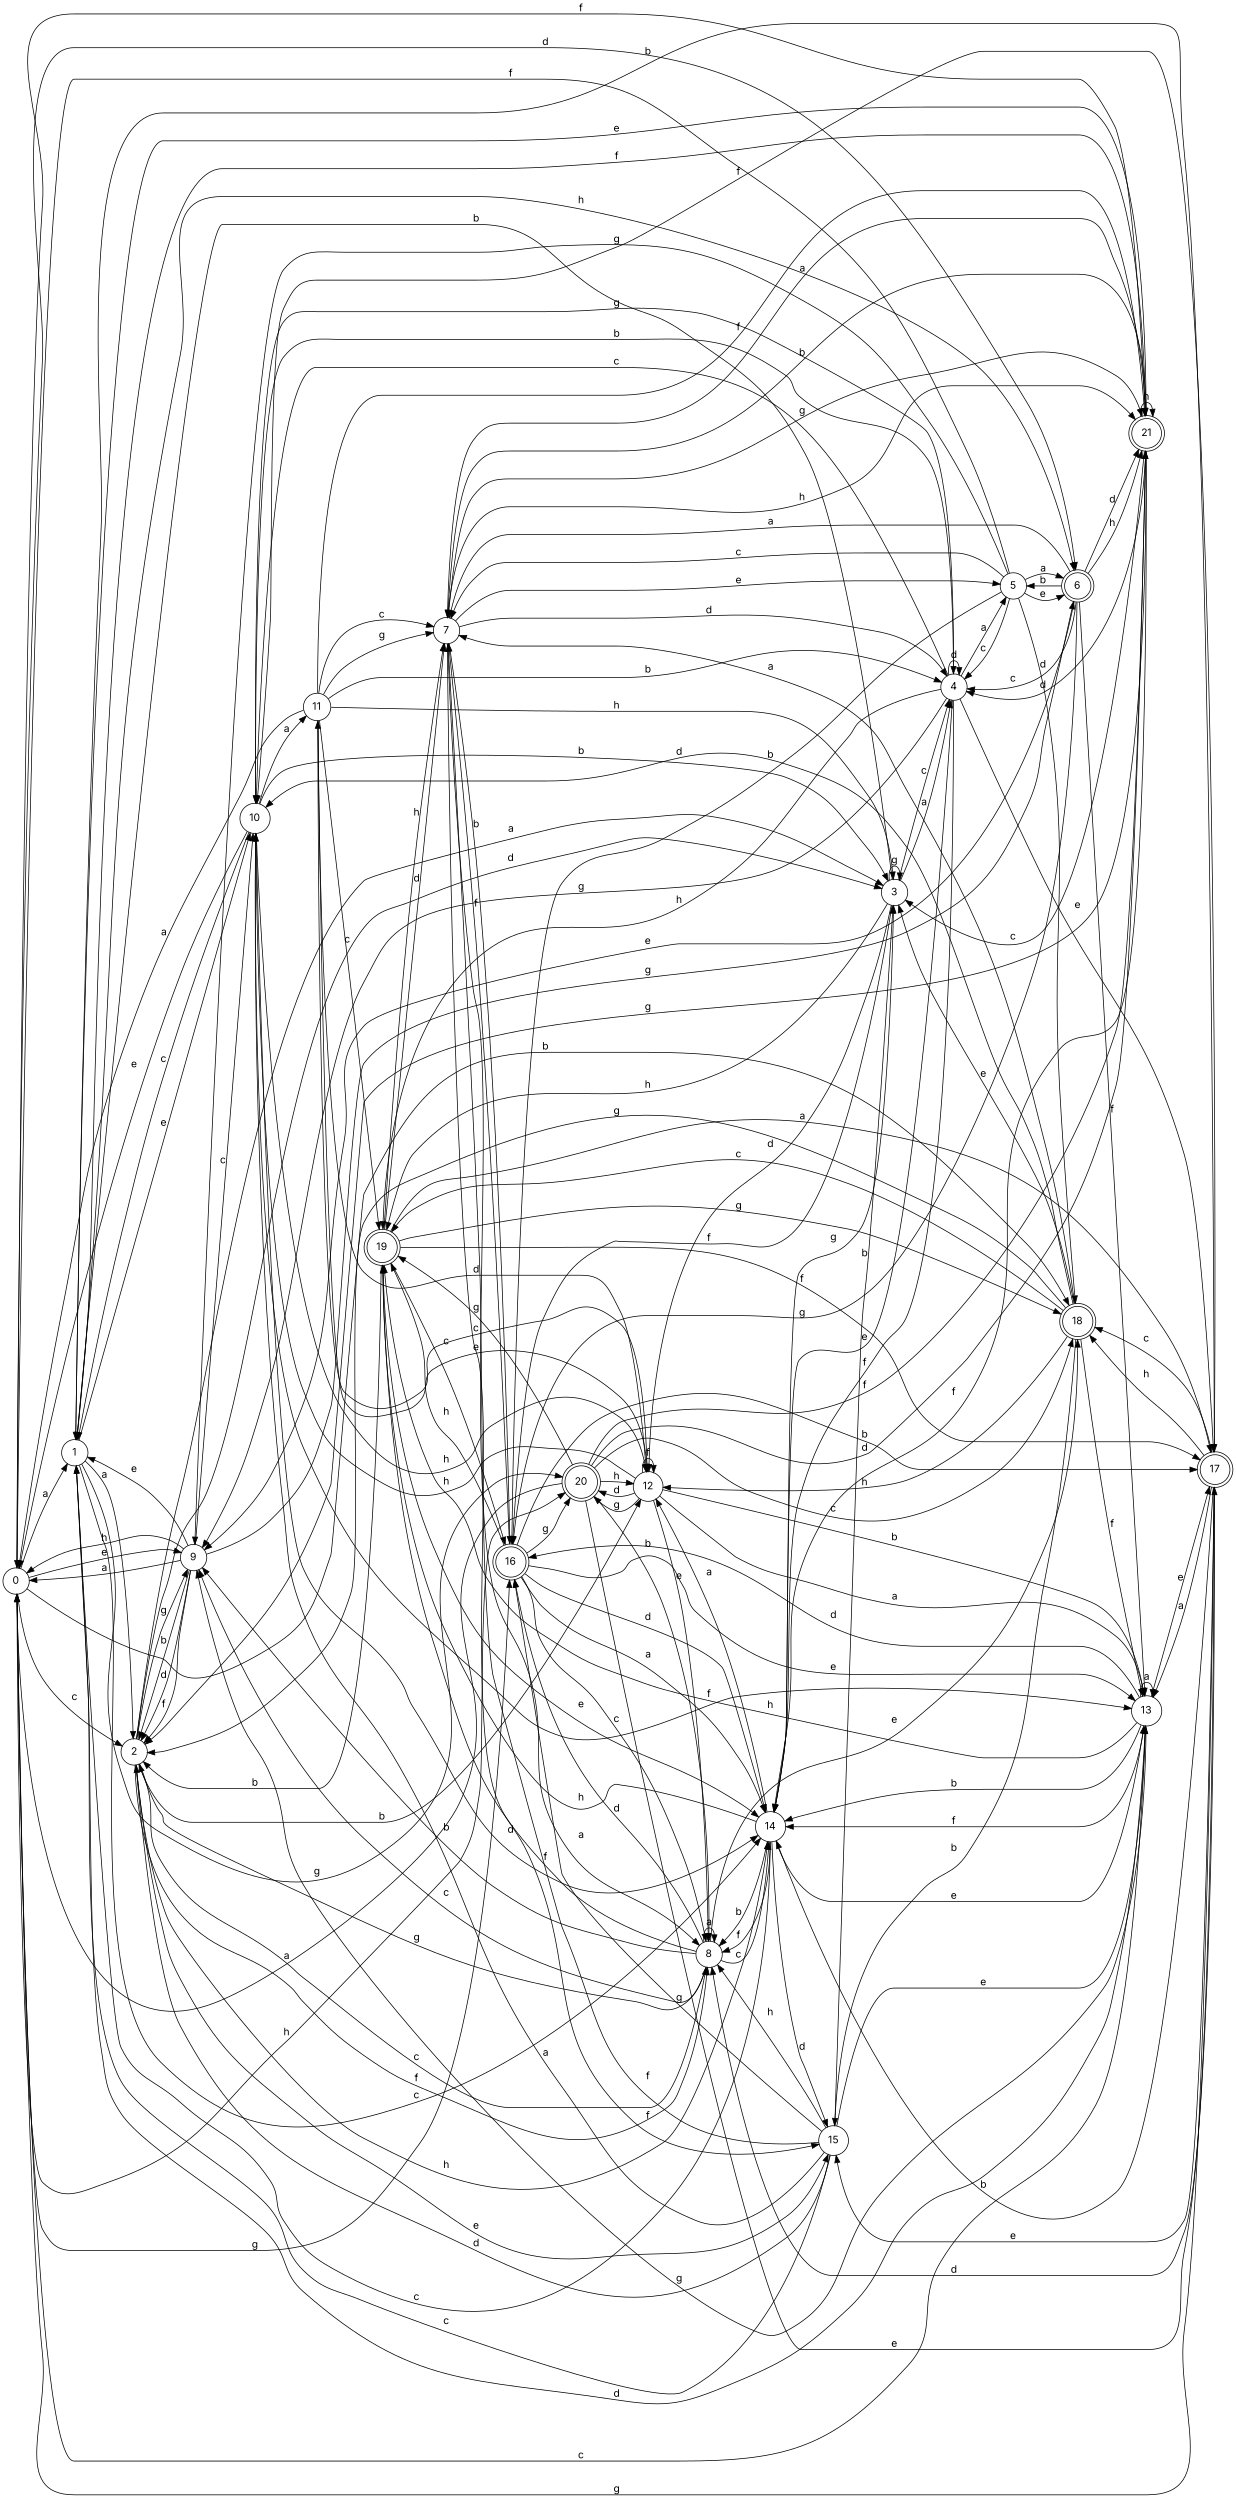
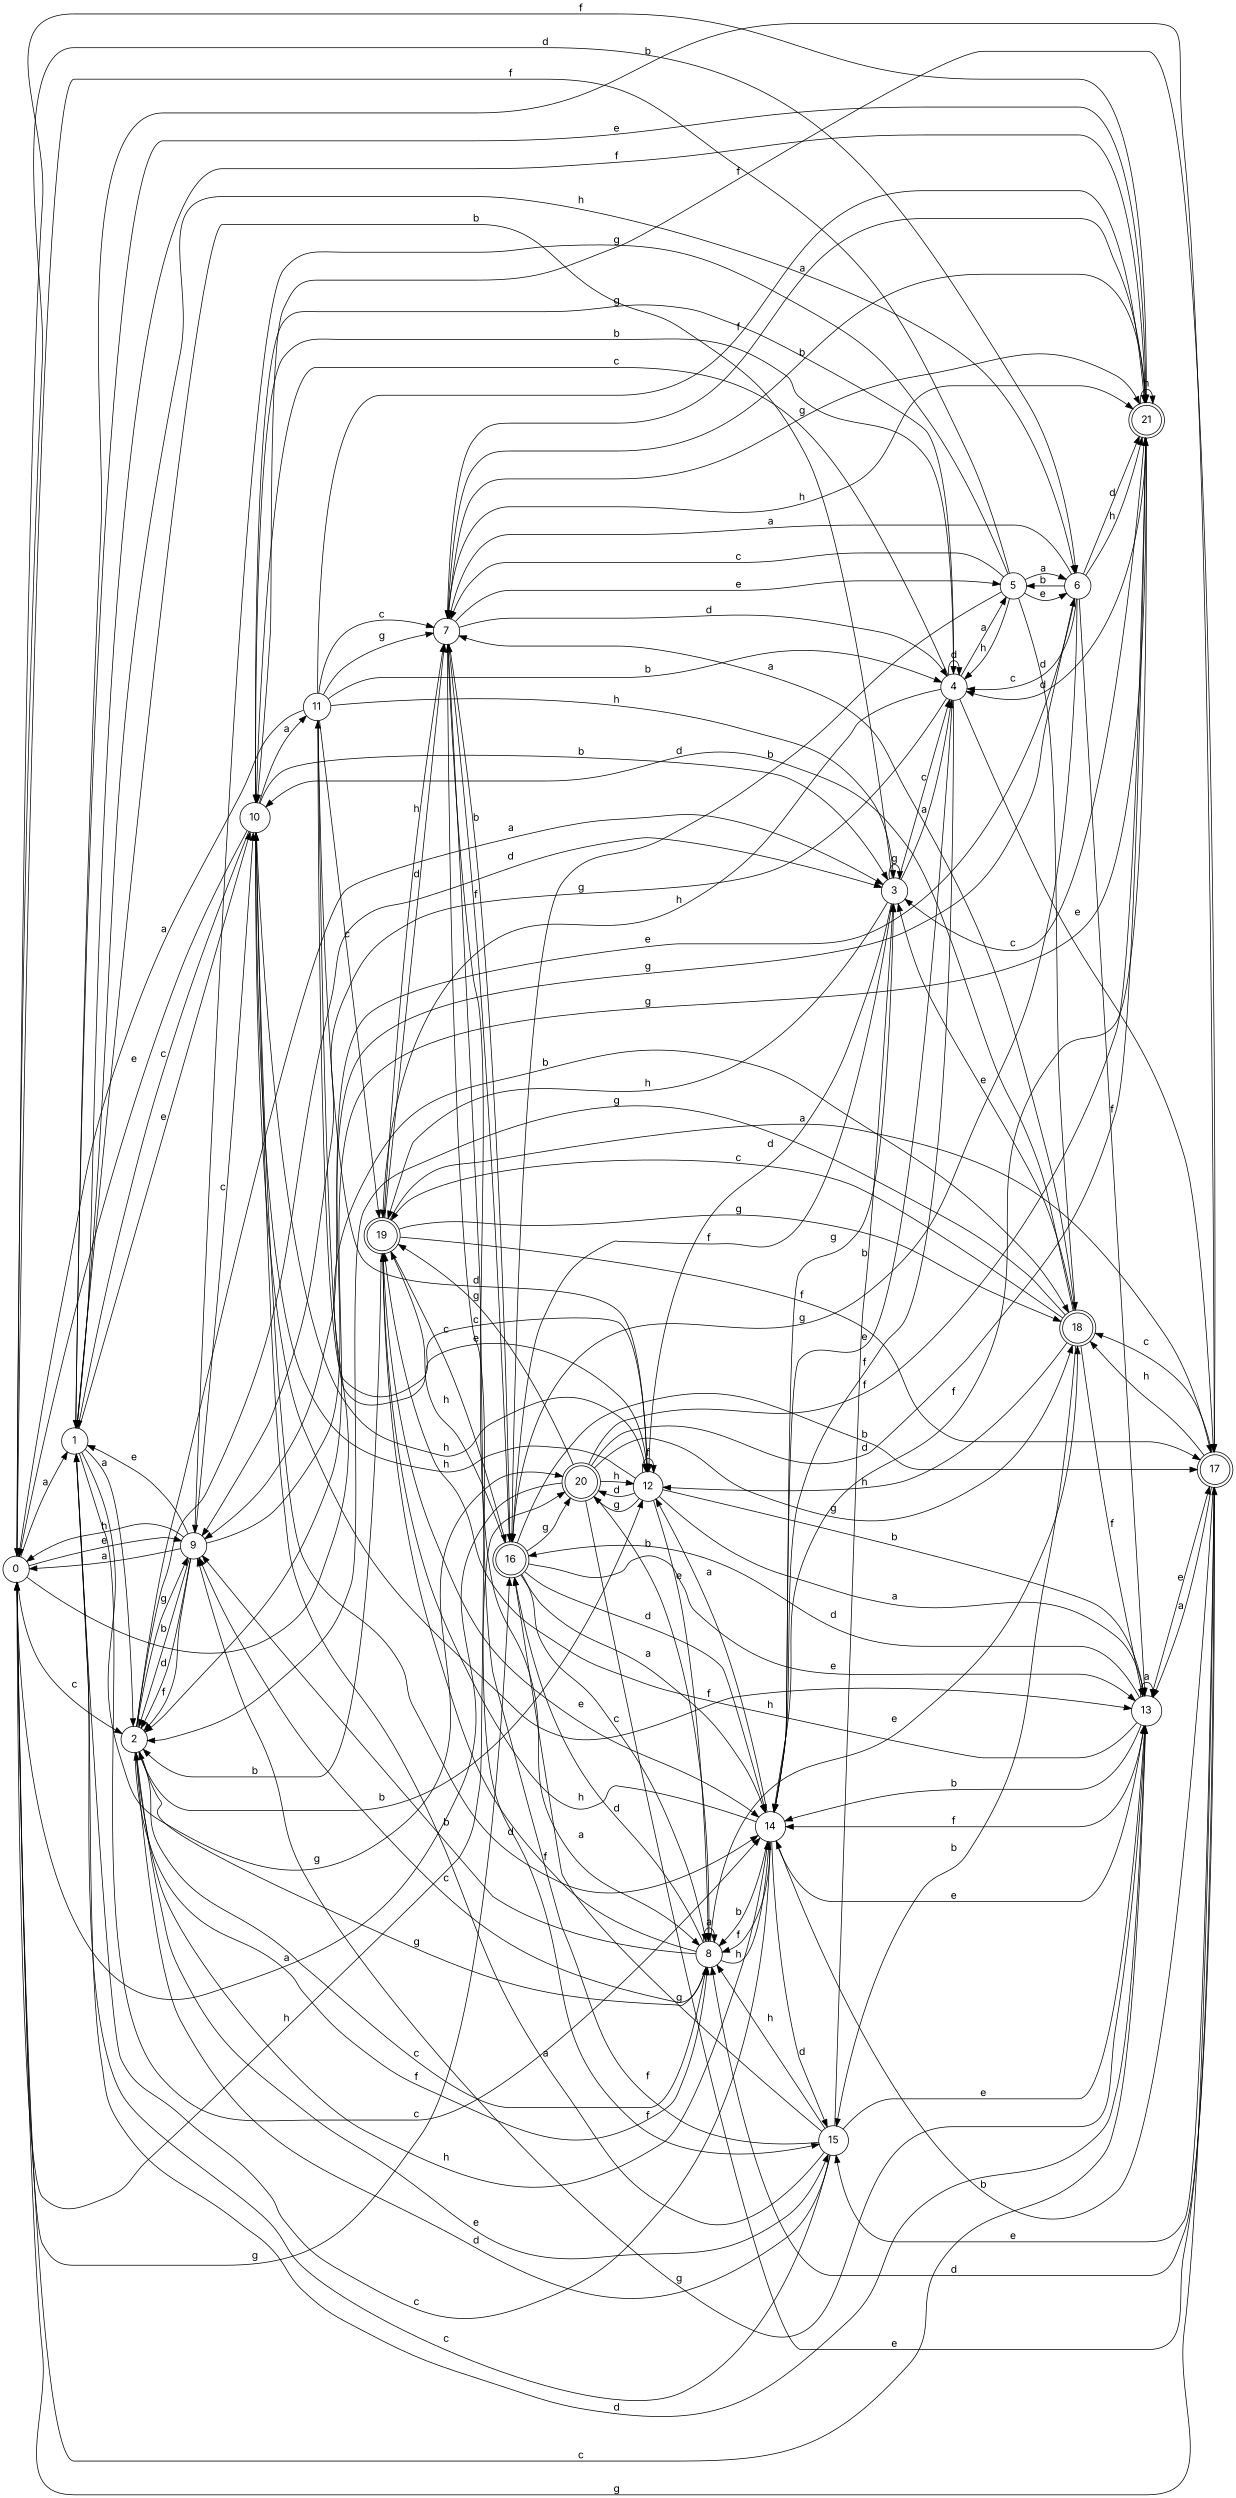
node "6": shape doublecircle -> circle
edge "5" -> "4": label "c" -> "h"
edge "20" -> "18": label "c" -> "g"
edge "8" -> "14": label "c" -> "h"
